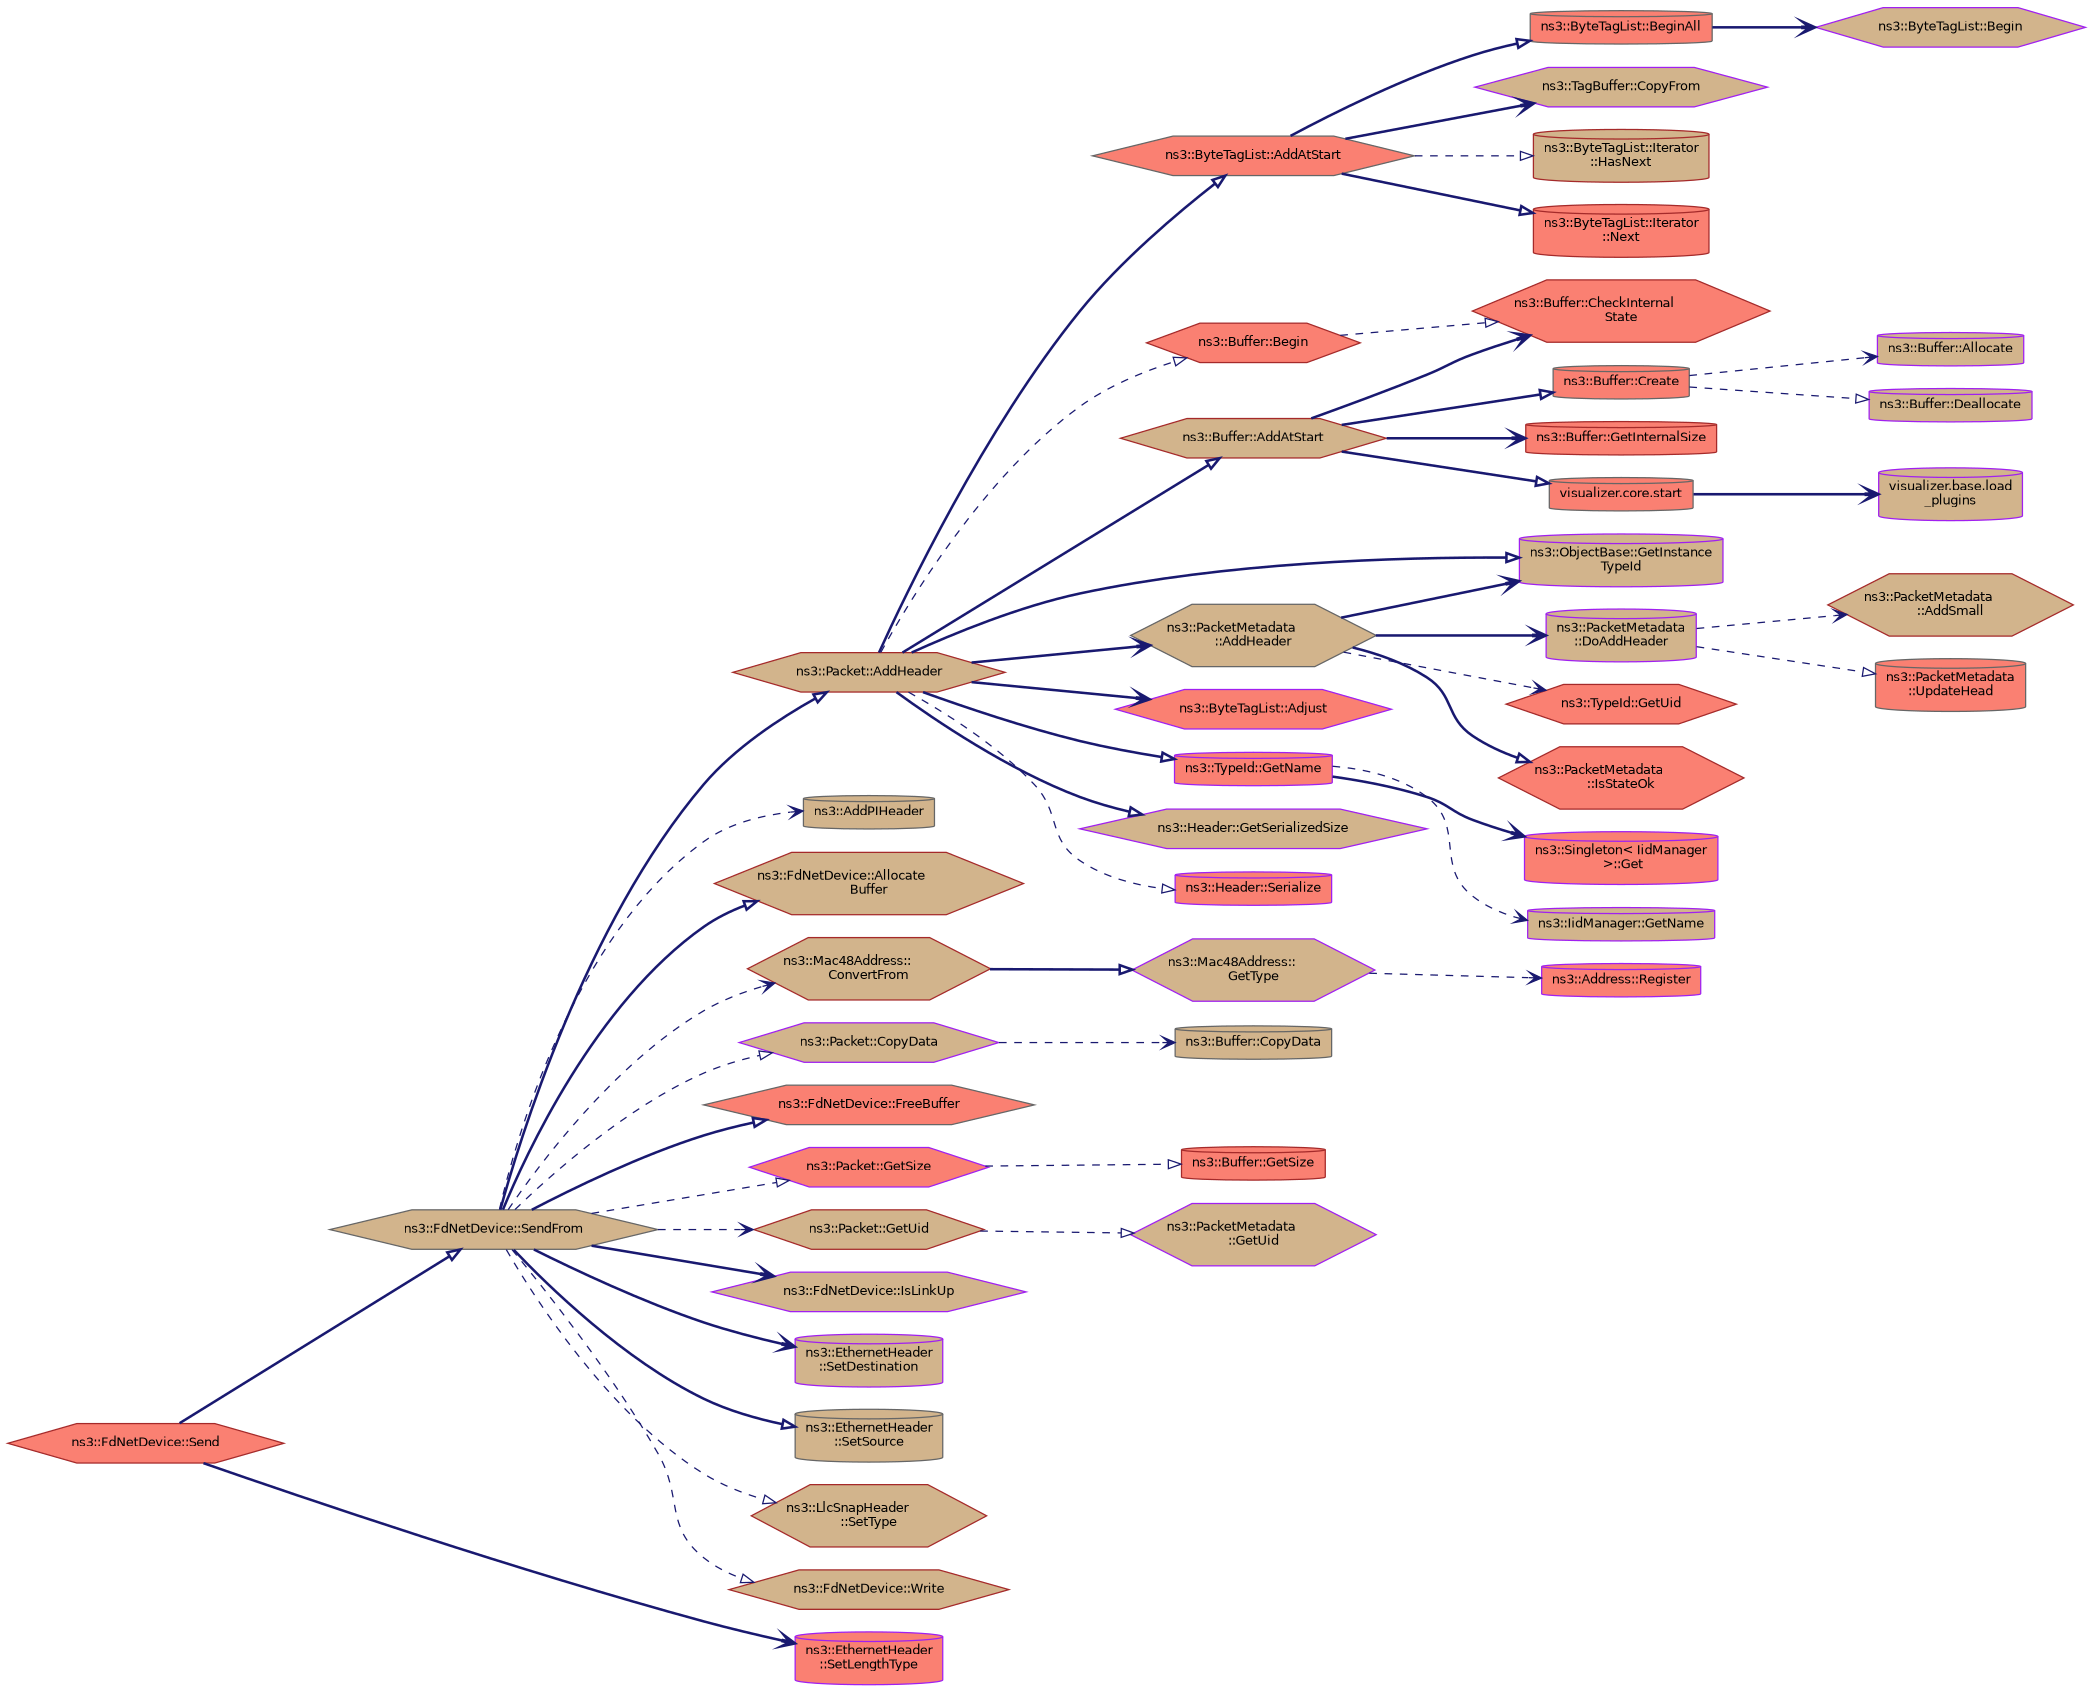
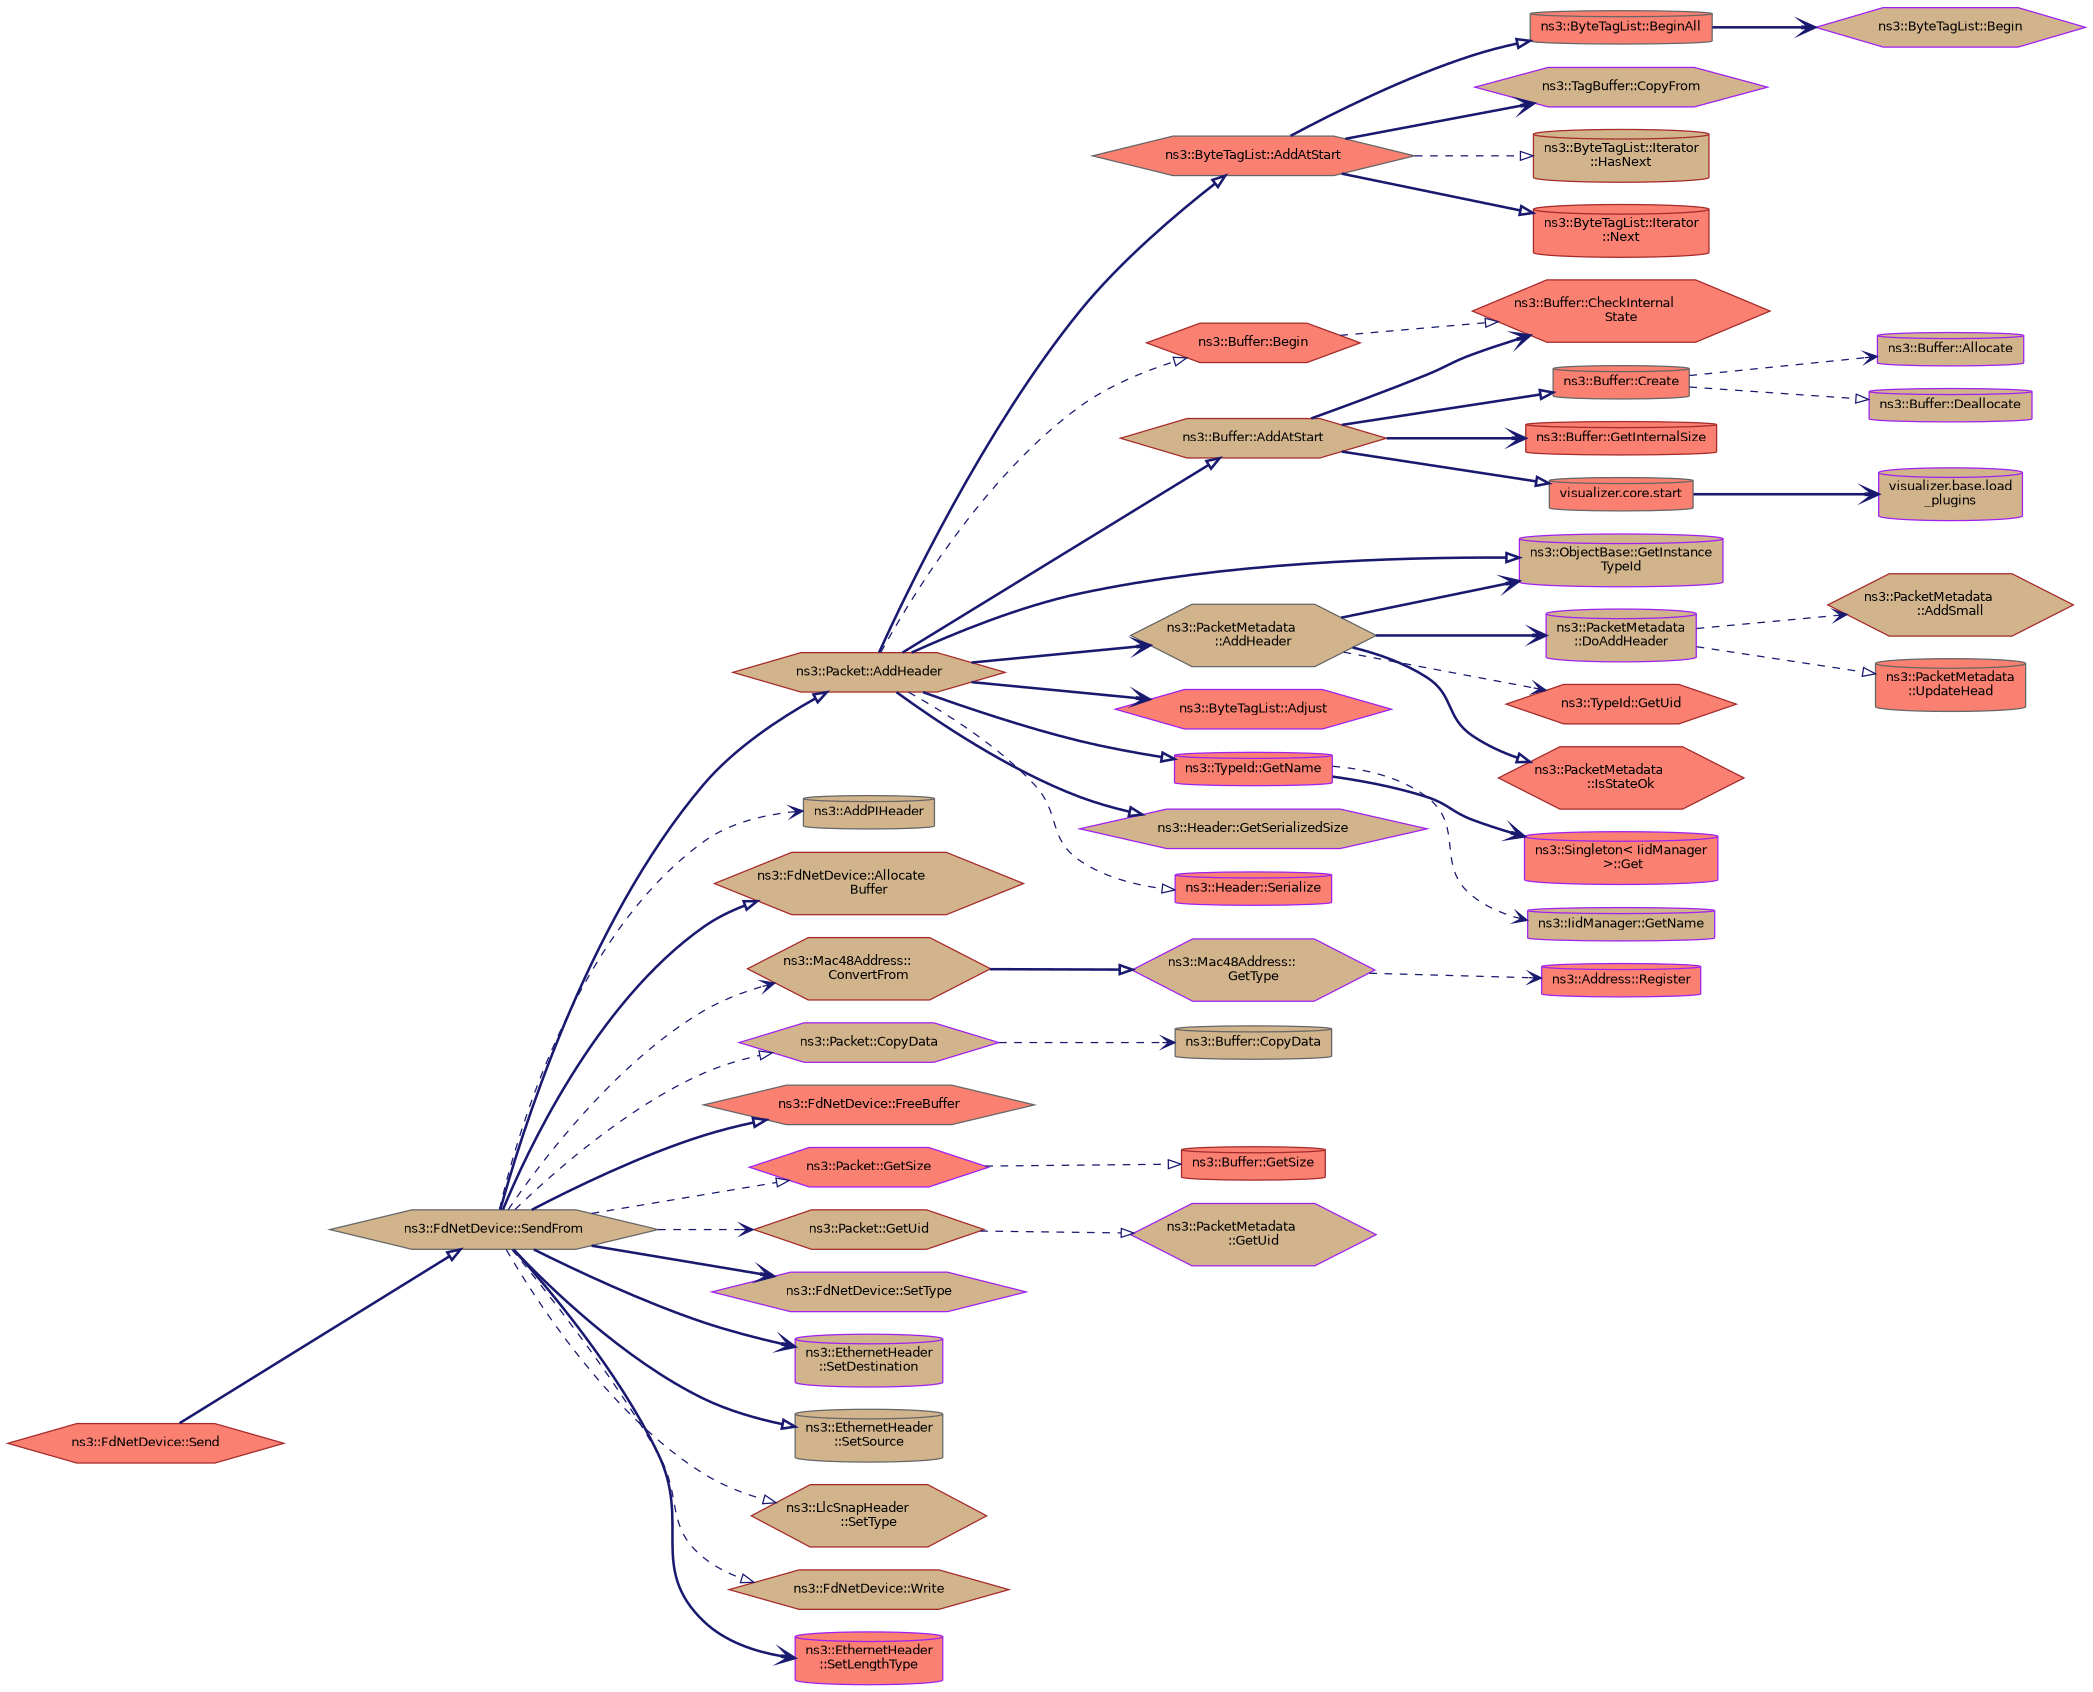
node "ns3::FdNetDevice::IsLinkUp": label "ns3::FdNetDevice::IsLinkUp" -> "ns3::FdNetDevice::SetType"
edge "ns3::FdNetDevice::Send" -> "ns3::EthernetHeader ::SetLengthType": now "ns3::FdNetDevice::SendFrom" -> "ns3::EthernetHeader ::SetLengthType"
